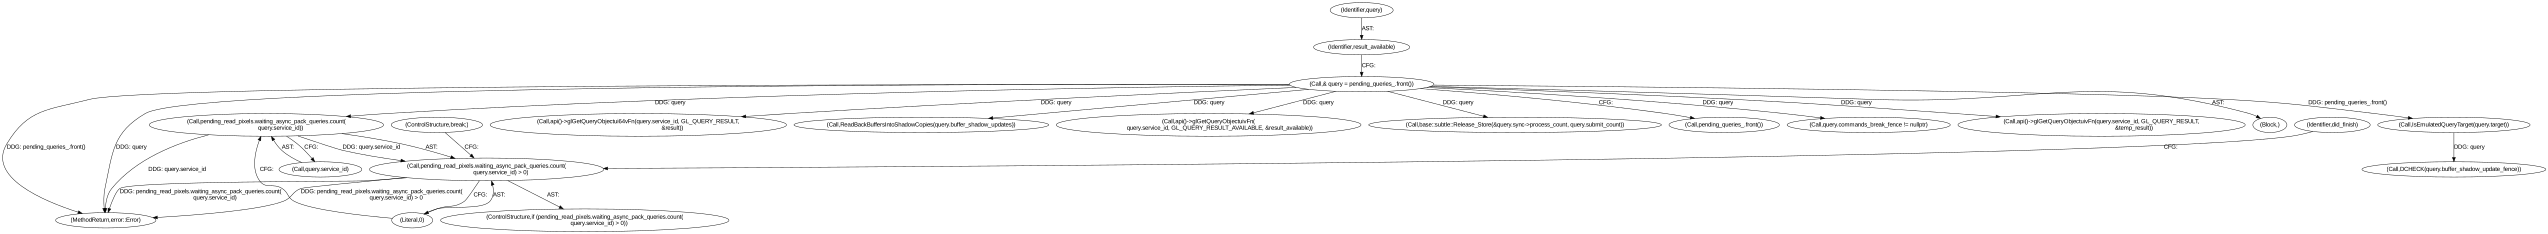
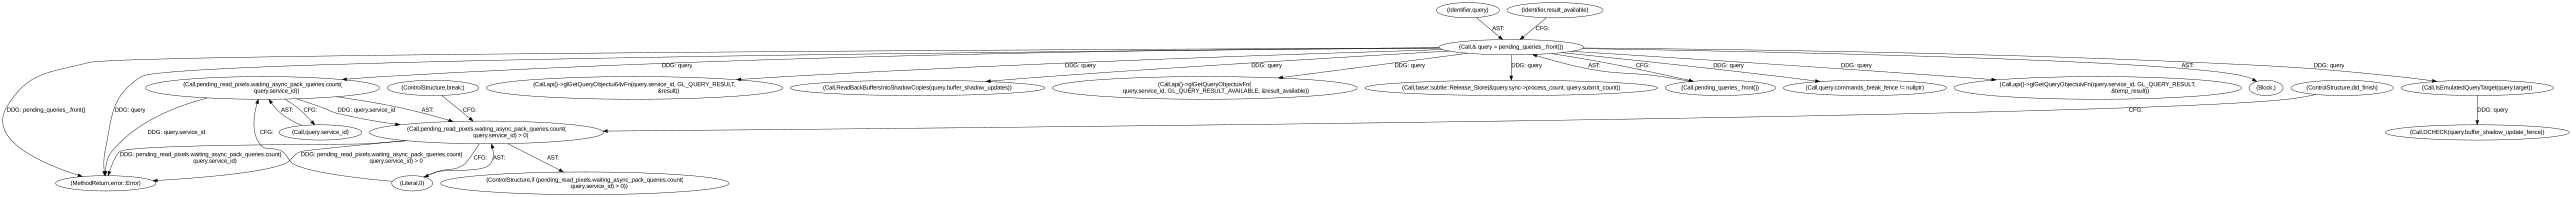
edge "(Identifier,query)" -> "(Identifier,result_available)": now "(Identifier,query)" -> "(Call,& query = pending_queries_.front())"
edge "(Call,pending_queries_.front())" -> "(Call,& query = pending_queries_.front())": added, label "AST:"
edge "(Call,& query = pending_queries_.front())" -> "(Call,IsEmulatedQueryTarget(query.target))": label "DDG: pending_queries_.front()" -> "DDG: query"
node "(Identifier,did_finish)": label "(Identifier,did_finish)" -> "(ControlStructure,did_finish)"
